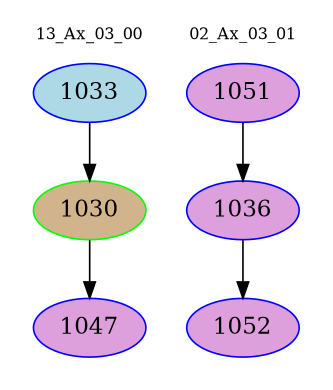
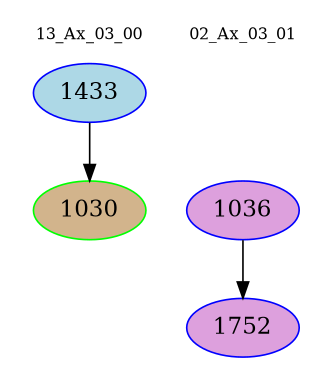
node "1033": label "1033" -> "1433"
node "1051": removed
node "1047": removed
node "1052": label "1052" -> "1752"
